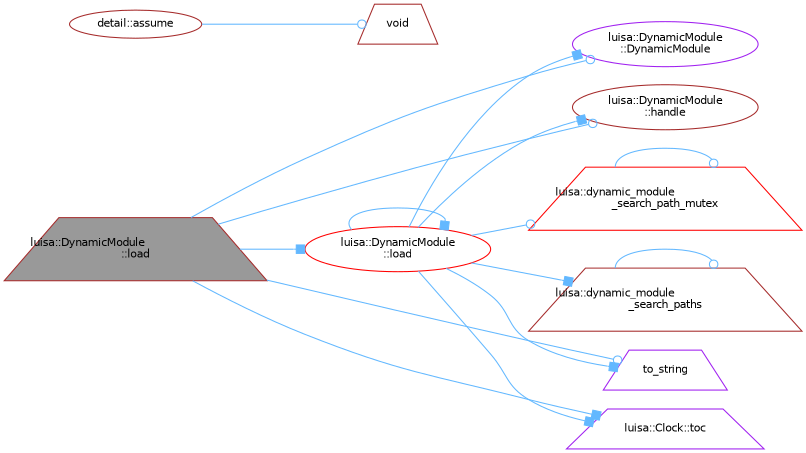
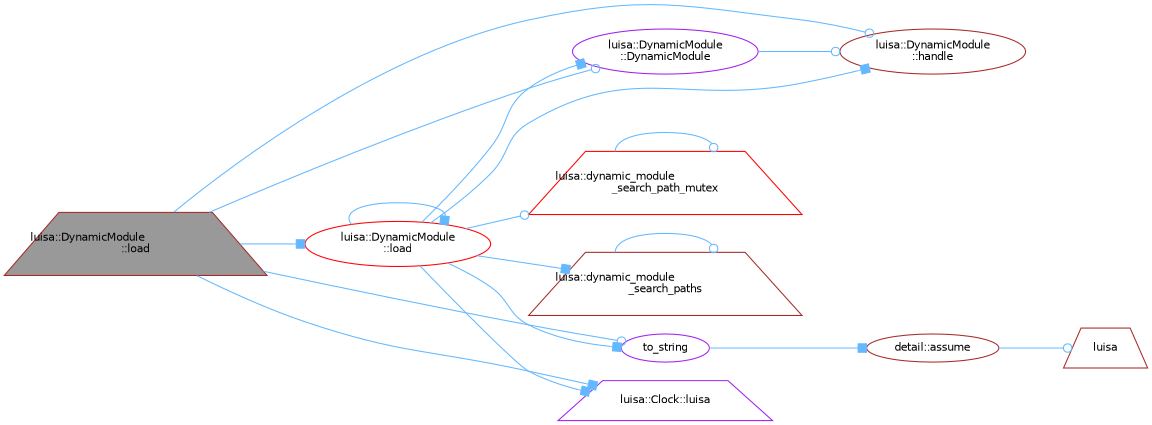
node "void": label "void" -> "luisa"
edge "luisa::DynamicModule ::DynamicModule" -> "luisa::DynamicModule ::handle": added
edge "to_string" -> "detail::assume": added
node "to_string": shape trapezium -> ellipse
node "luisa::Clock::toc": label "luisa::Clock::toc" -> "luisa::Clock::luisa"
